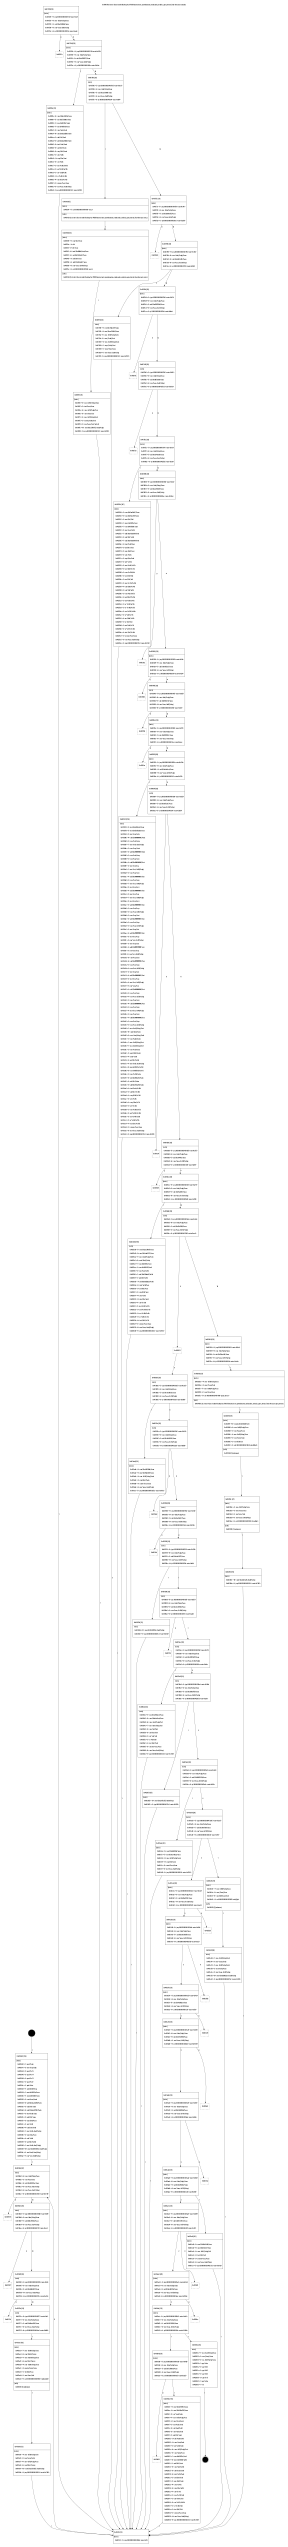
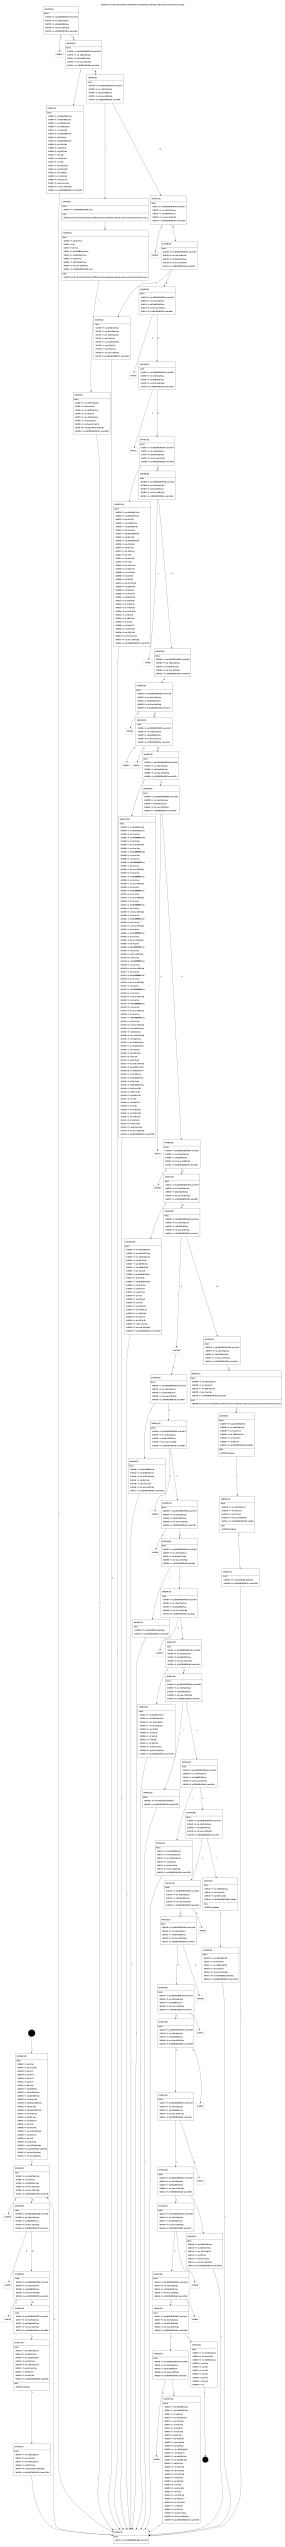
edge "0x401824 [28]" -> "0x402664": now "0x40185c [28]" -> "0x402664"
